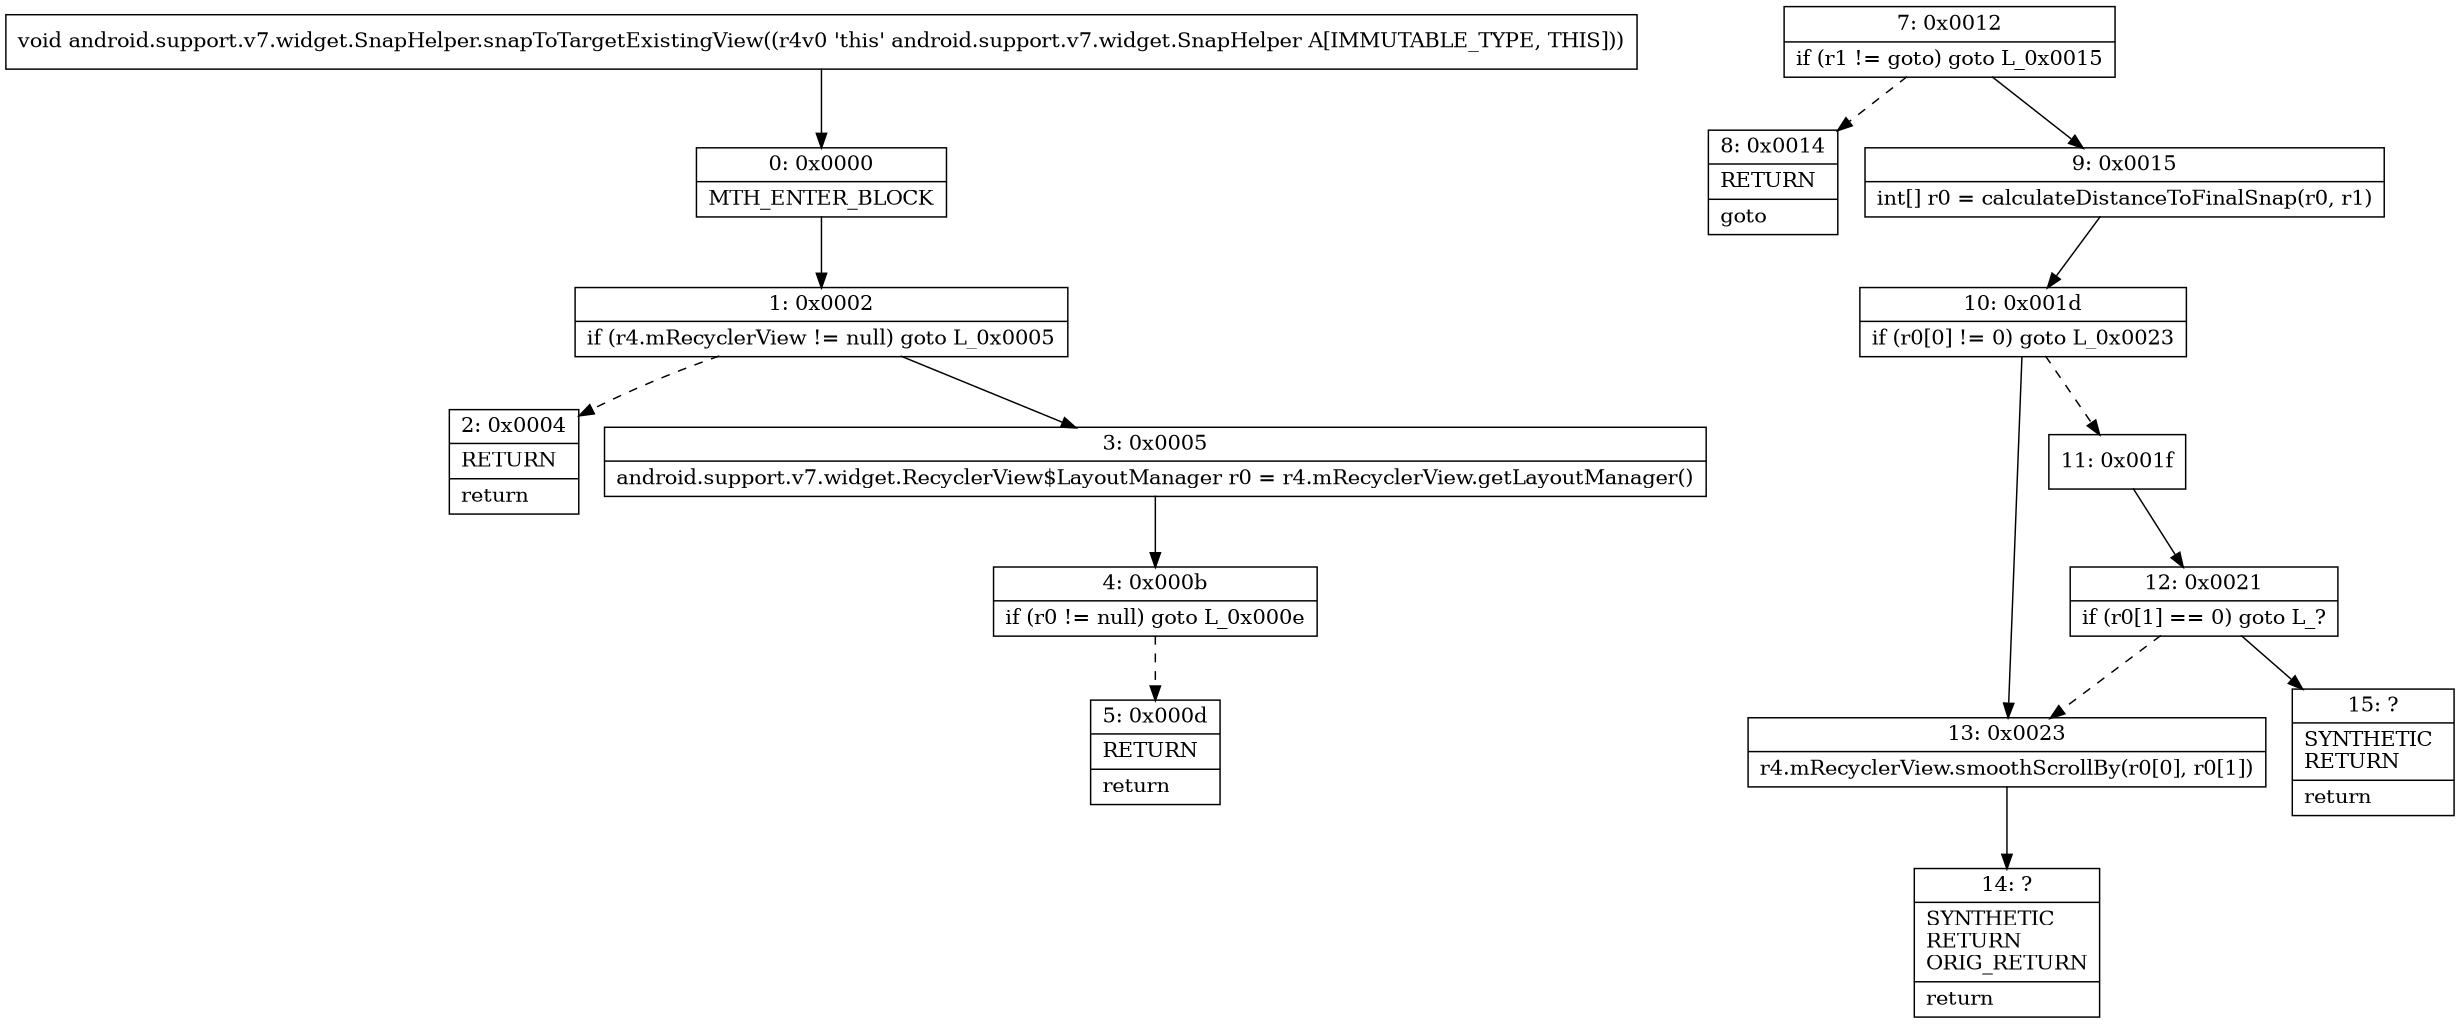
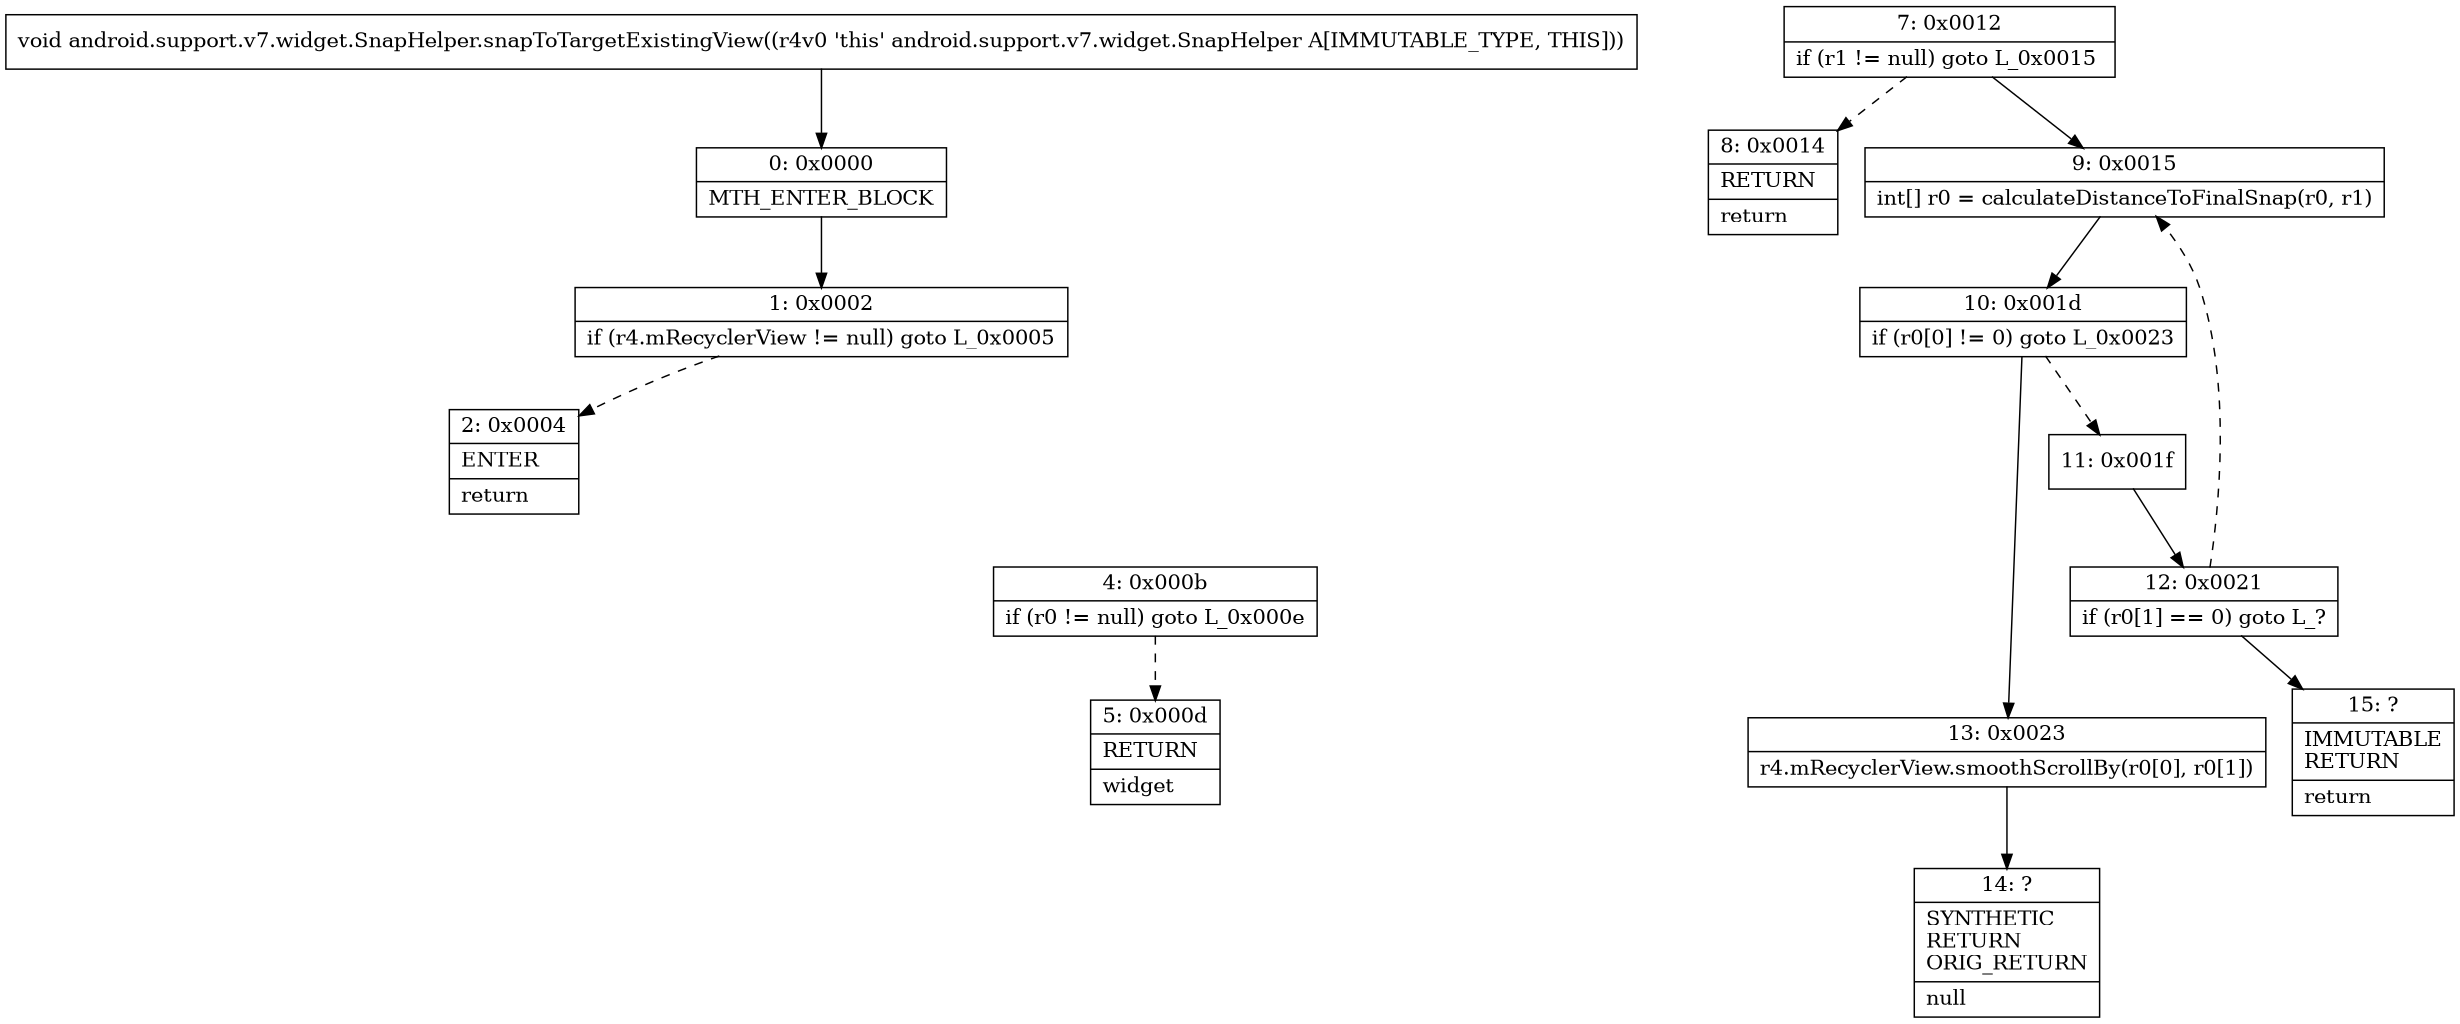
node "7: 0x0012": text "if (r1 != goto) goto L_0x0015" -> "if (r1 != null) goto L_0x0015"
node "8: 0x0014": text "goto" -> "return"
node "2: 0x0004": text "RETURN" -> "ENTER"
node "3: 0x0005": removed
edge "12: 0x0021" -> "13: 0x0023": now "12: 0x0021" -> "9: 0x0015"
node "15: ?": text "SYNTHETIC" -> "IMMUTABLE"
node "5: 0x000d": text "return" -> "widget"
node "14: ?": text "return" -> "null"
